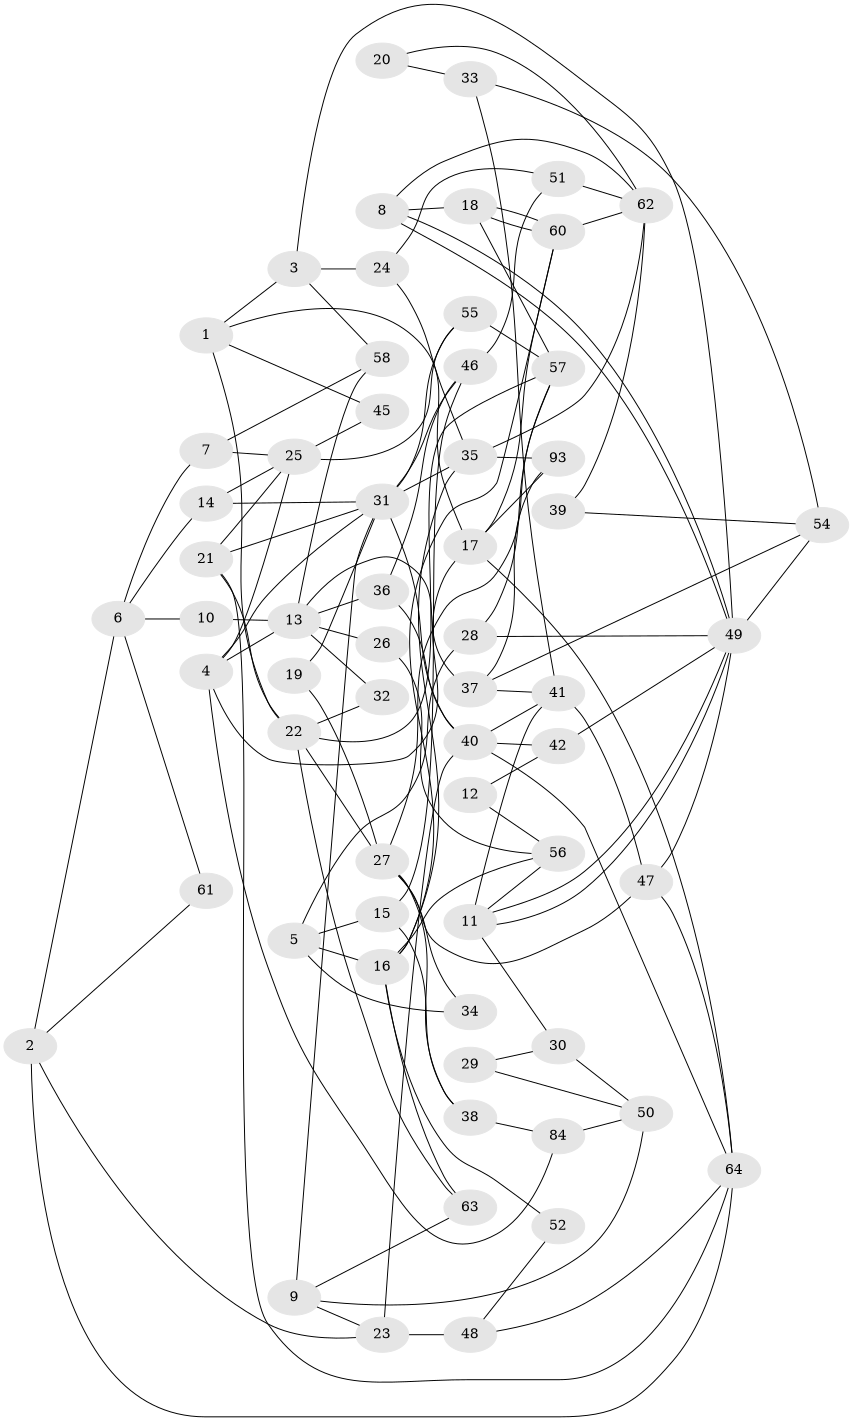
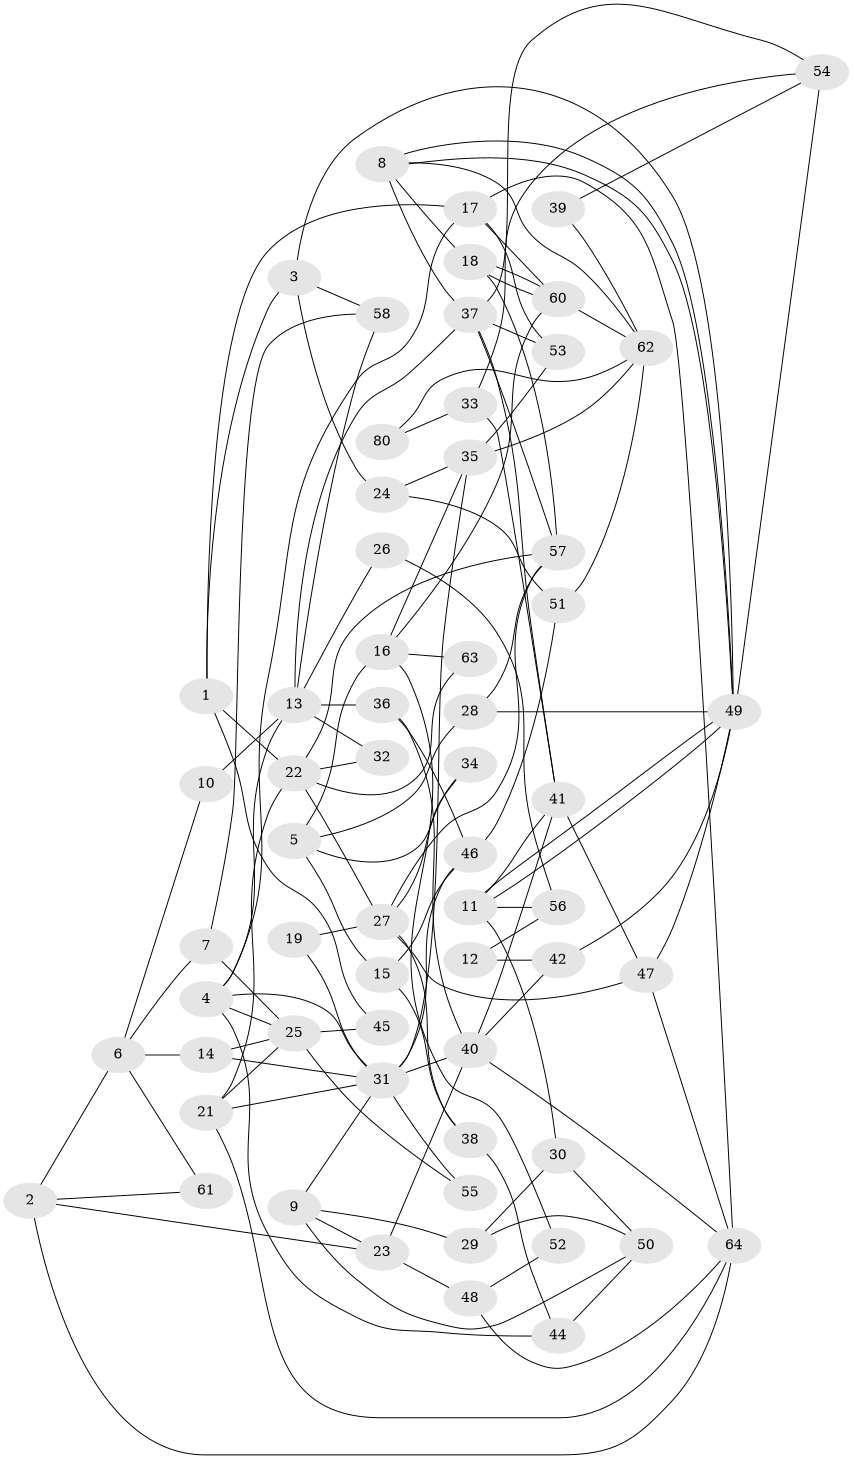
node "20": label "20" -> "80"
edge "8" -- "37": added
edge "55" -- "57": now "37" -- "57"
node "93": label "93" -> "53"
edge "56" -- "16": removed
node "84": label "84" -> "44"
edge "63" -- "9": now "29" -- "9"
